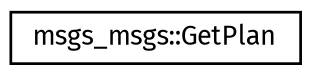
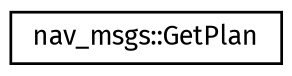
node "msgs_msgs::GetPlan": label "msgs_msgs::GetPlan" -> "nav_msgs::GetPlan"
